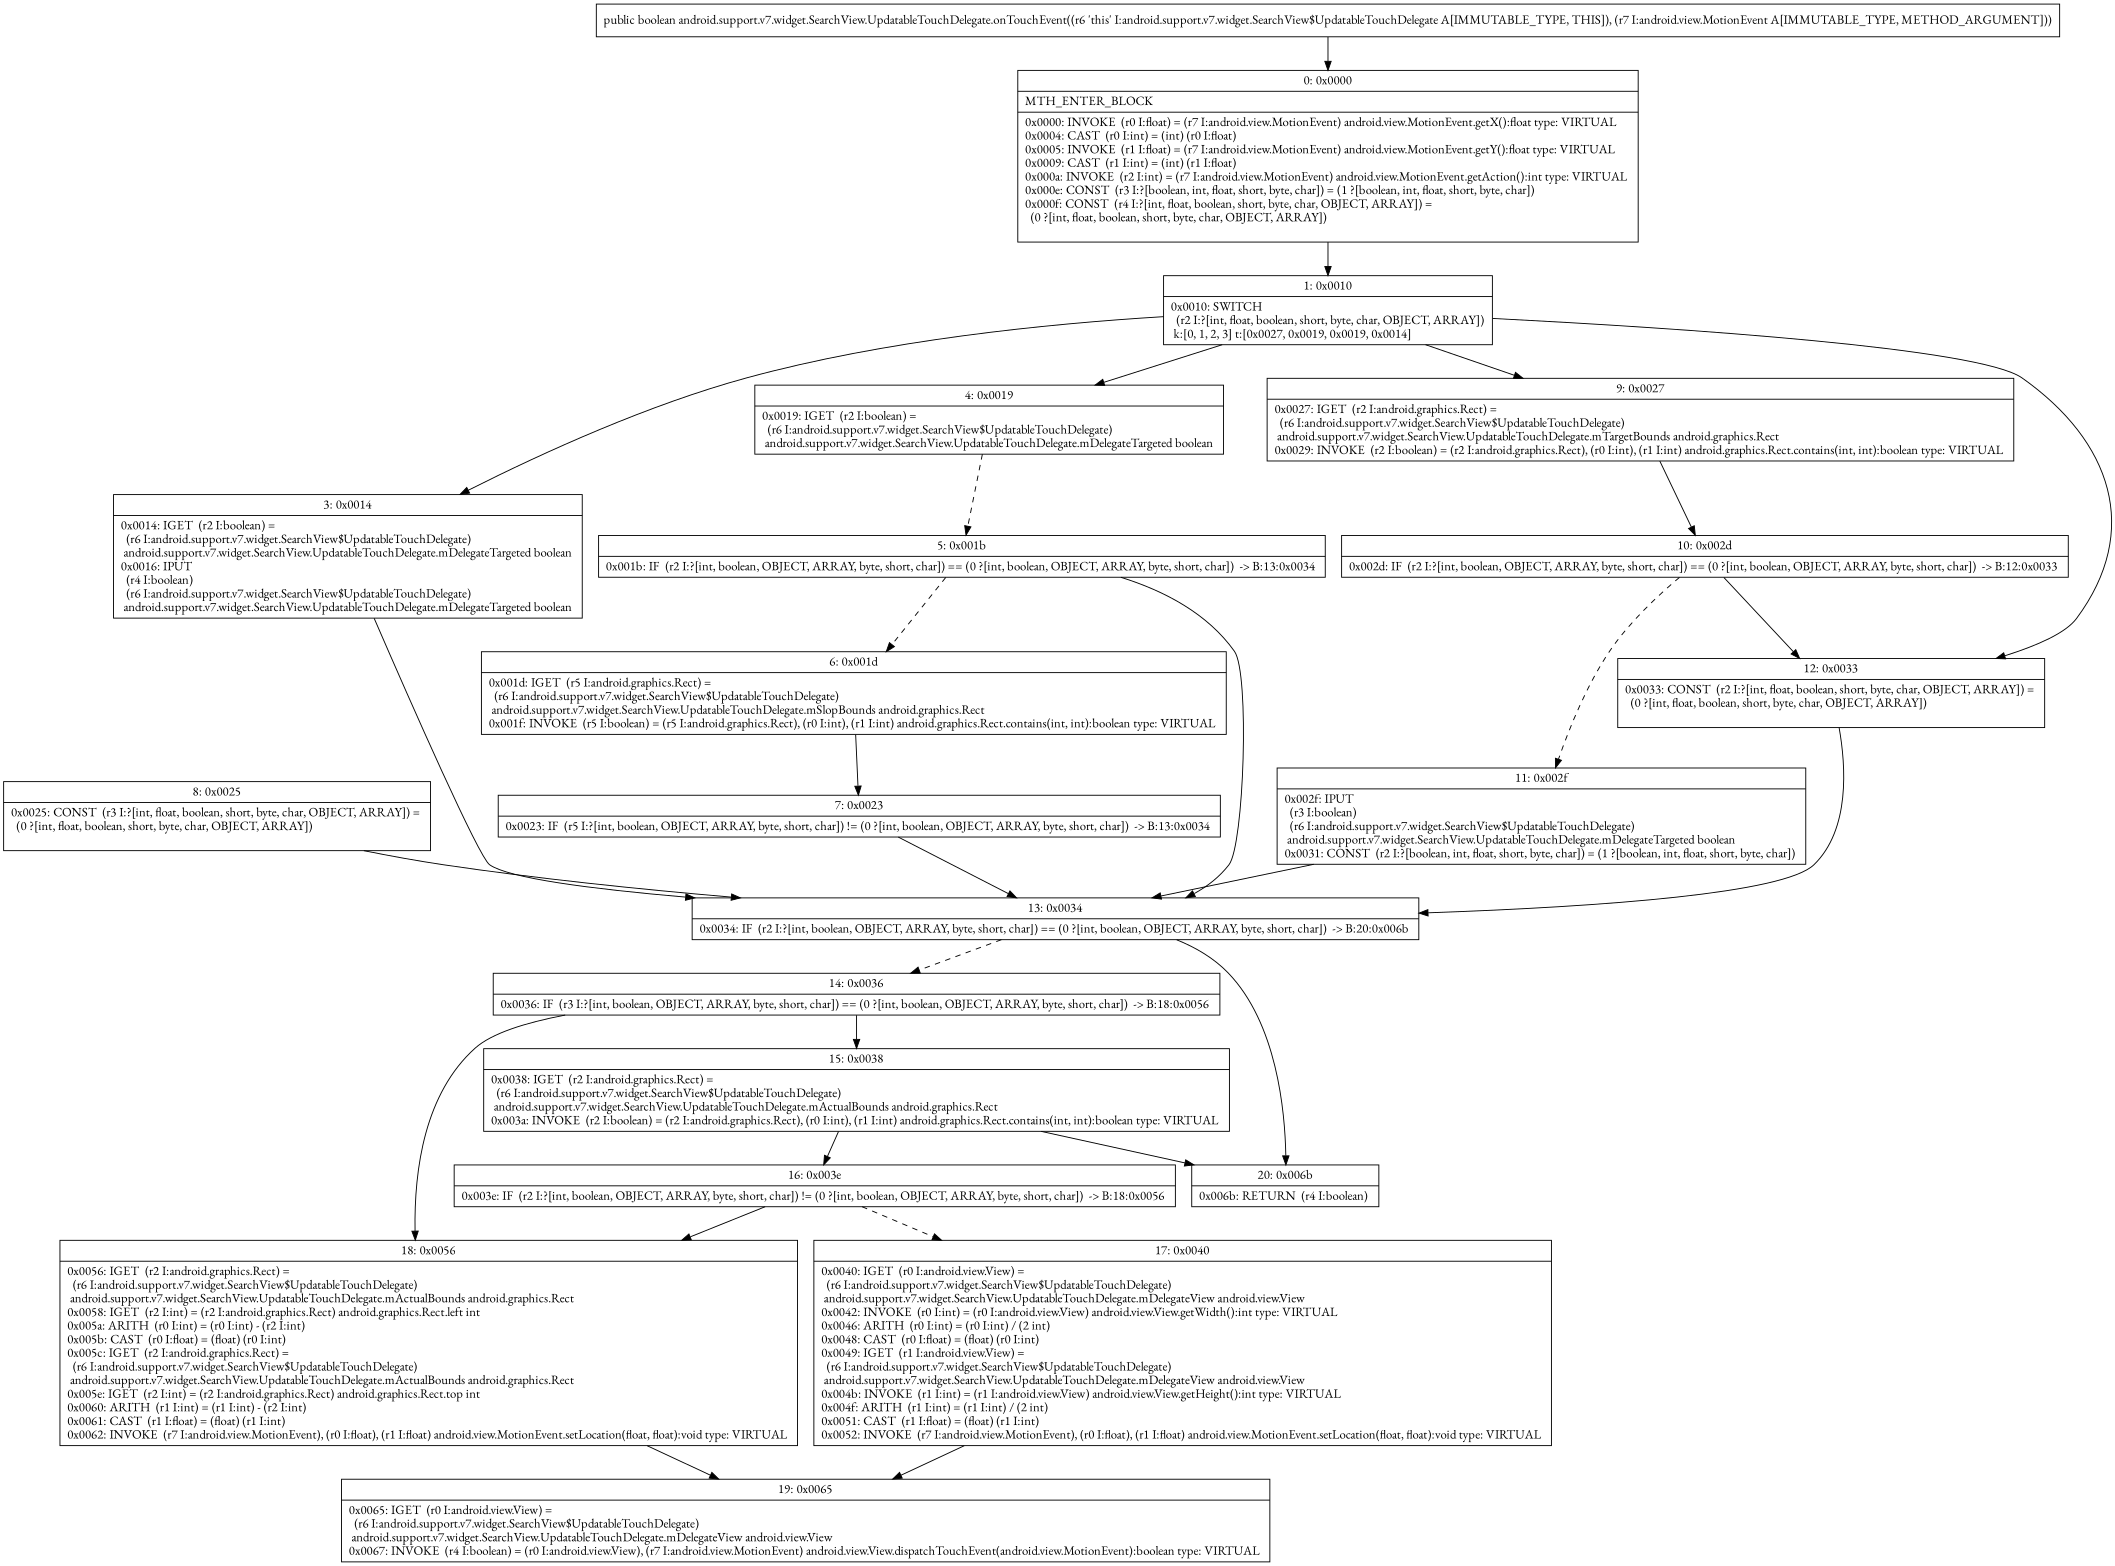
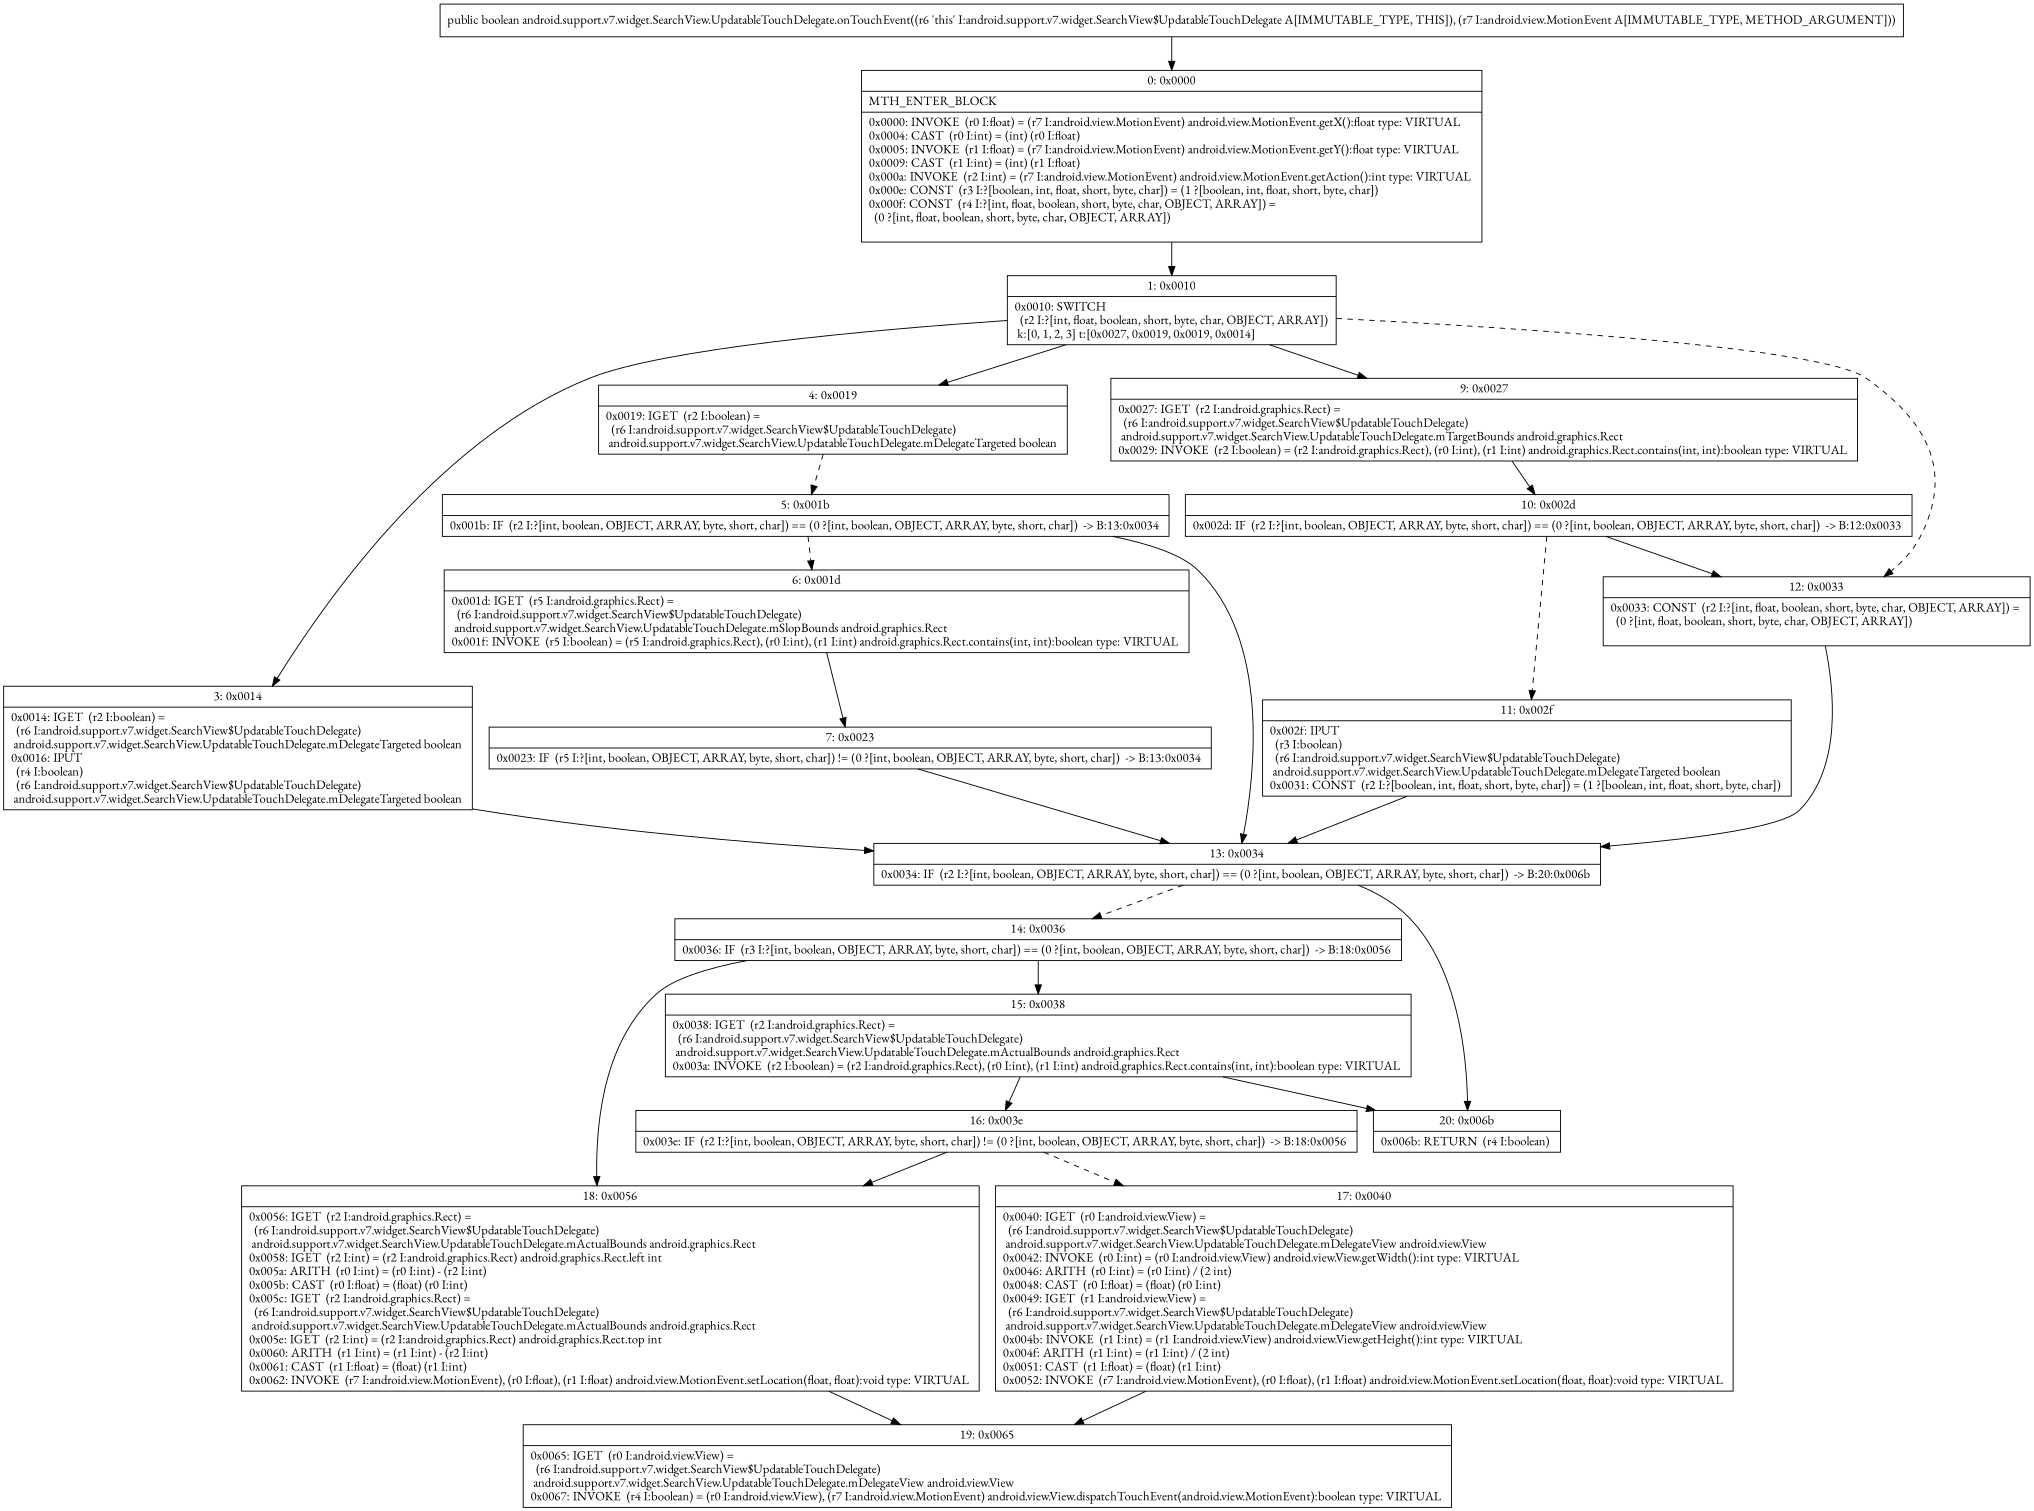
edge "1: 0x0010" -> "12: 0x0033": style solid -> dashed
node "8: 0x0025": removed
